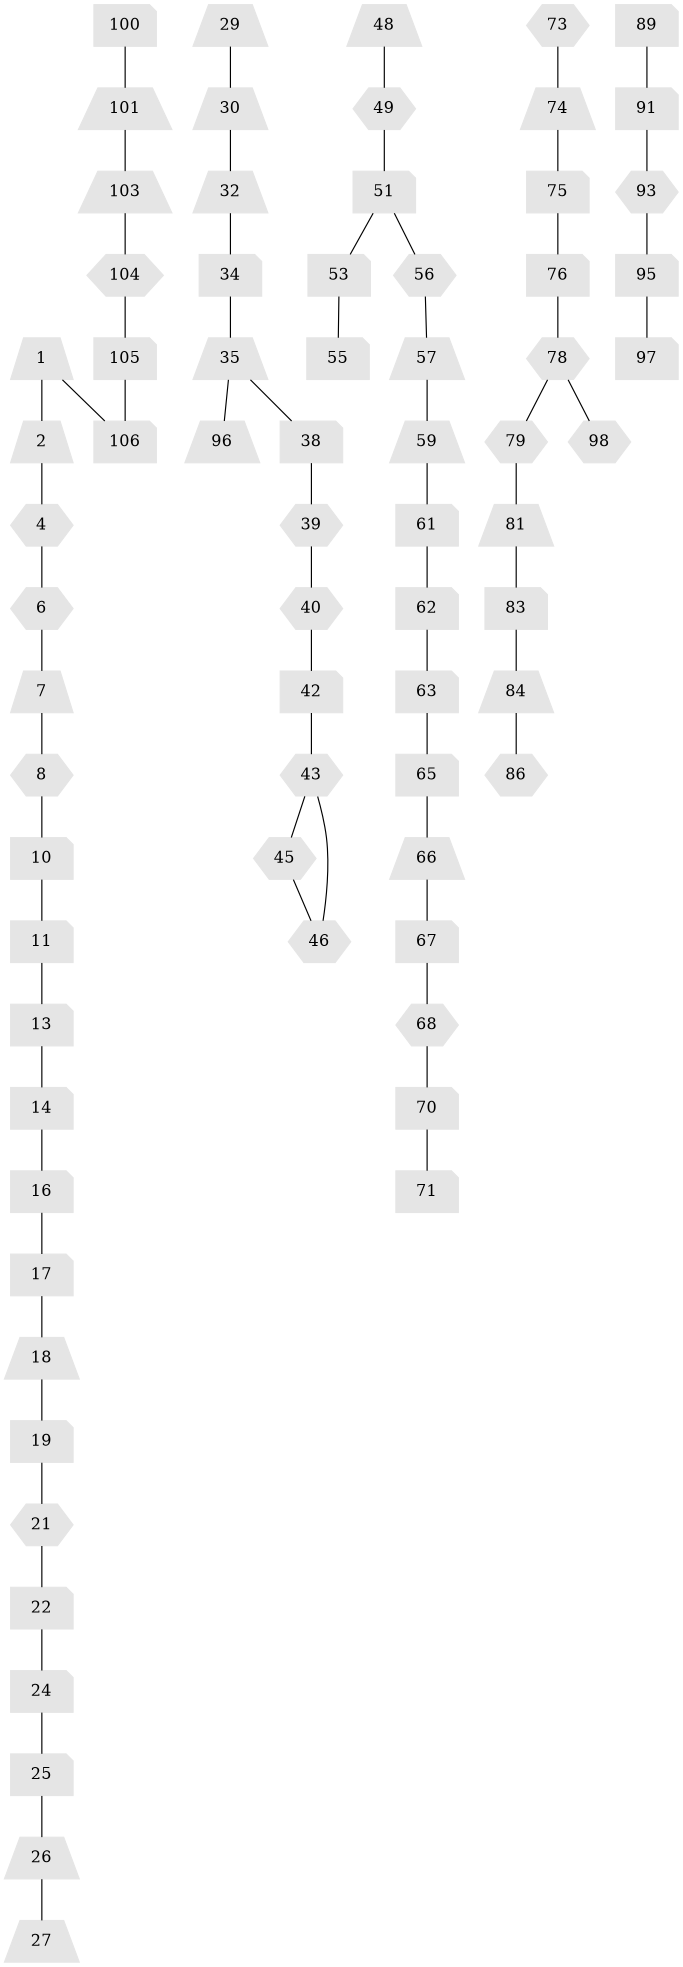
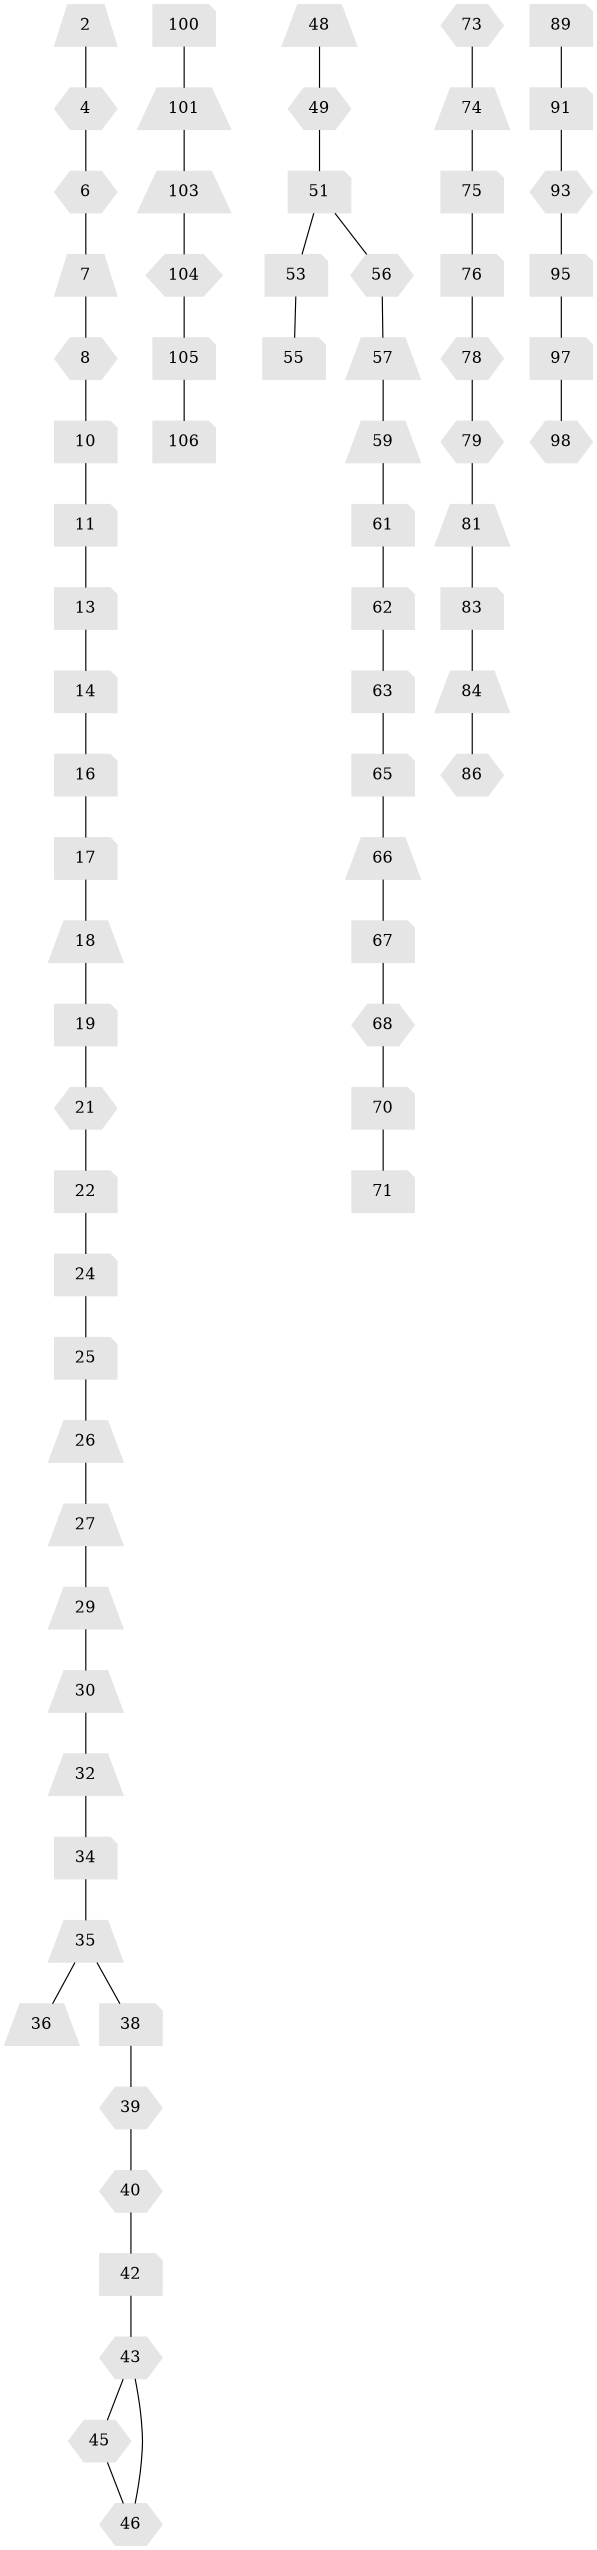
node "1": removed
edge "78" -- "98": now "97" -- "98"
node "96": label "96" -> "36"
edge "27" -- "29": added
